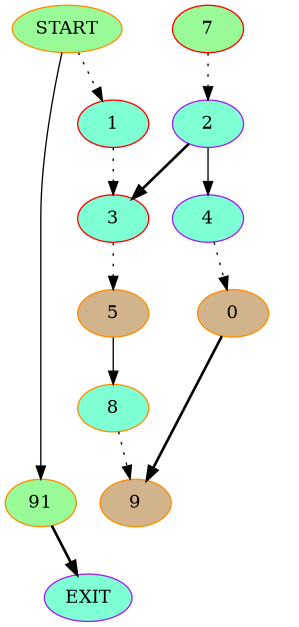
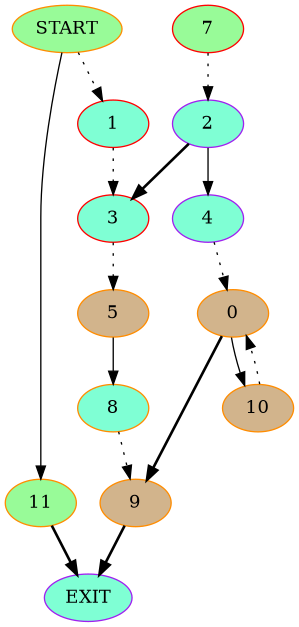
node "10": added
node "91": label "91" -> "11"
edge "9" -> "EXIT": added
